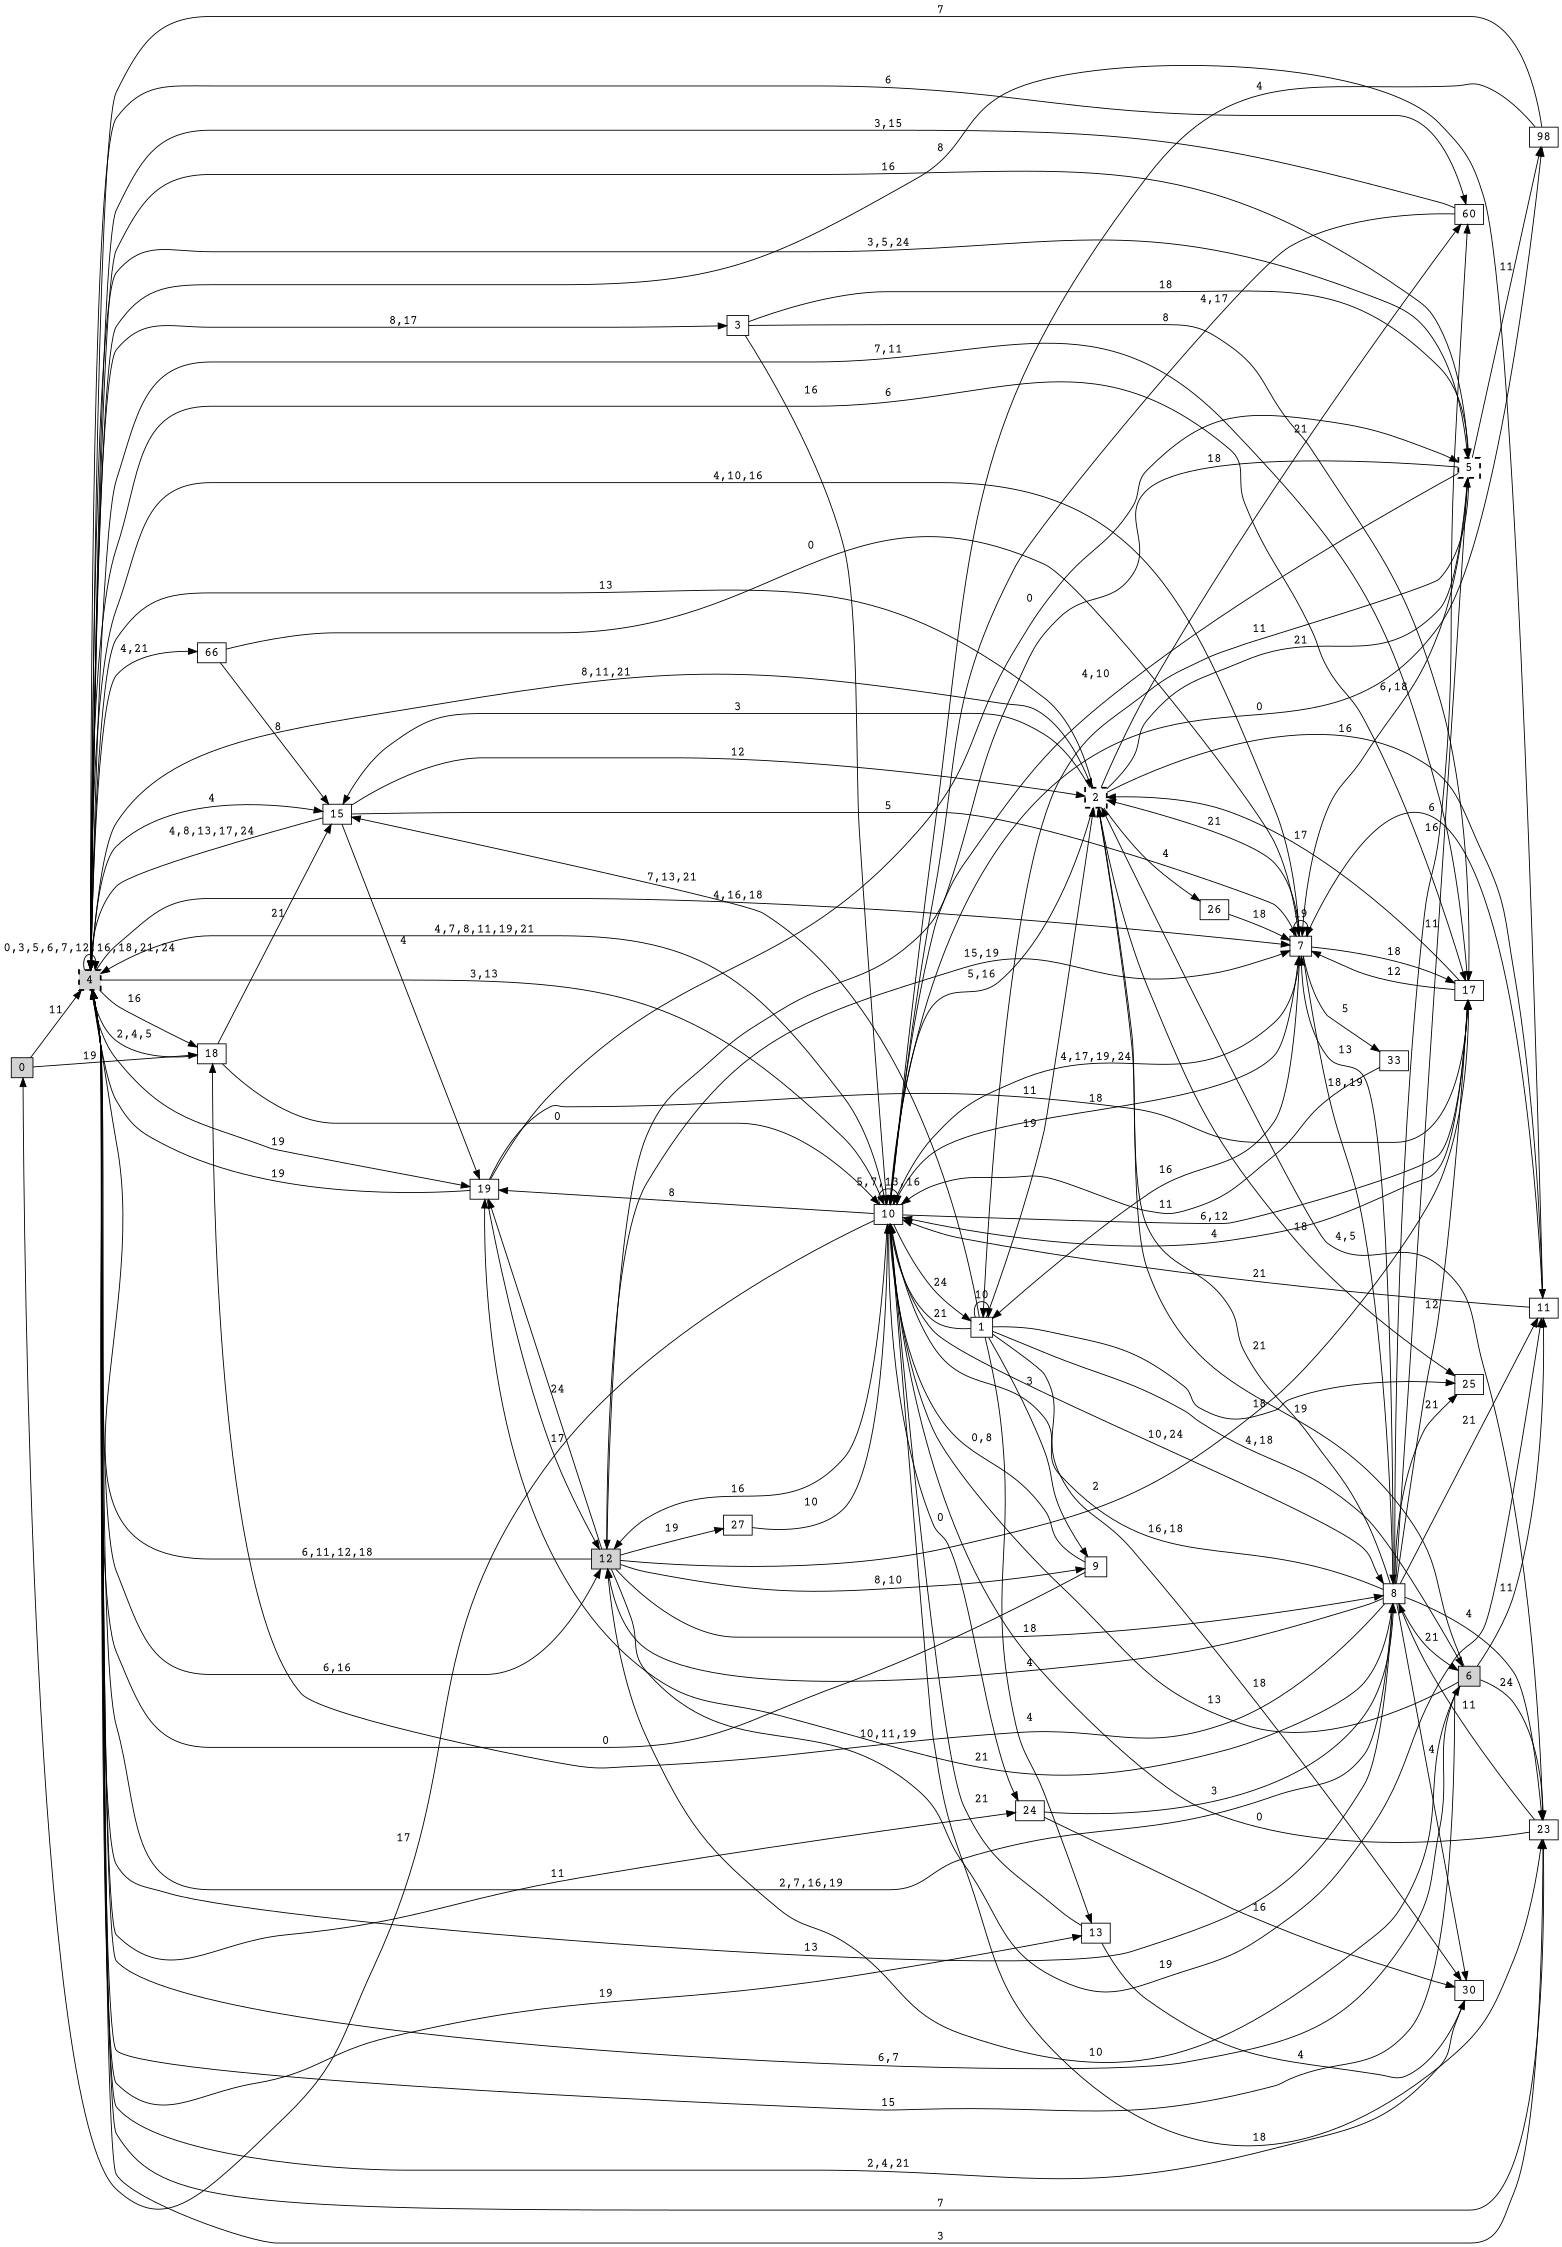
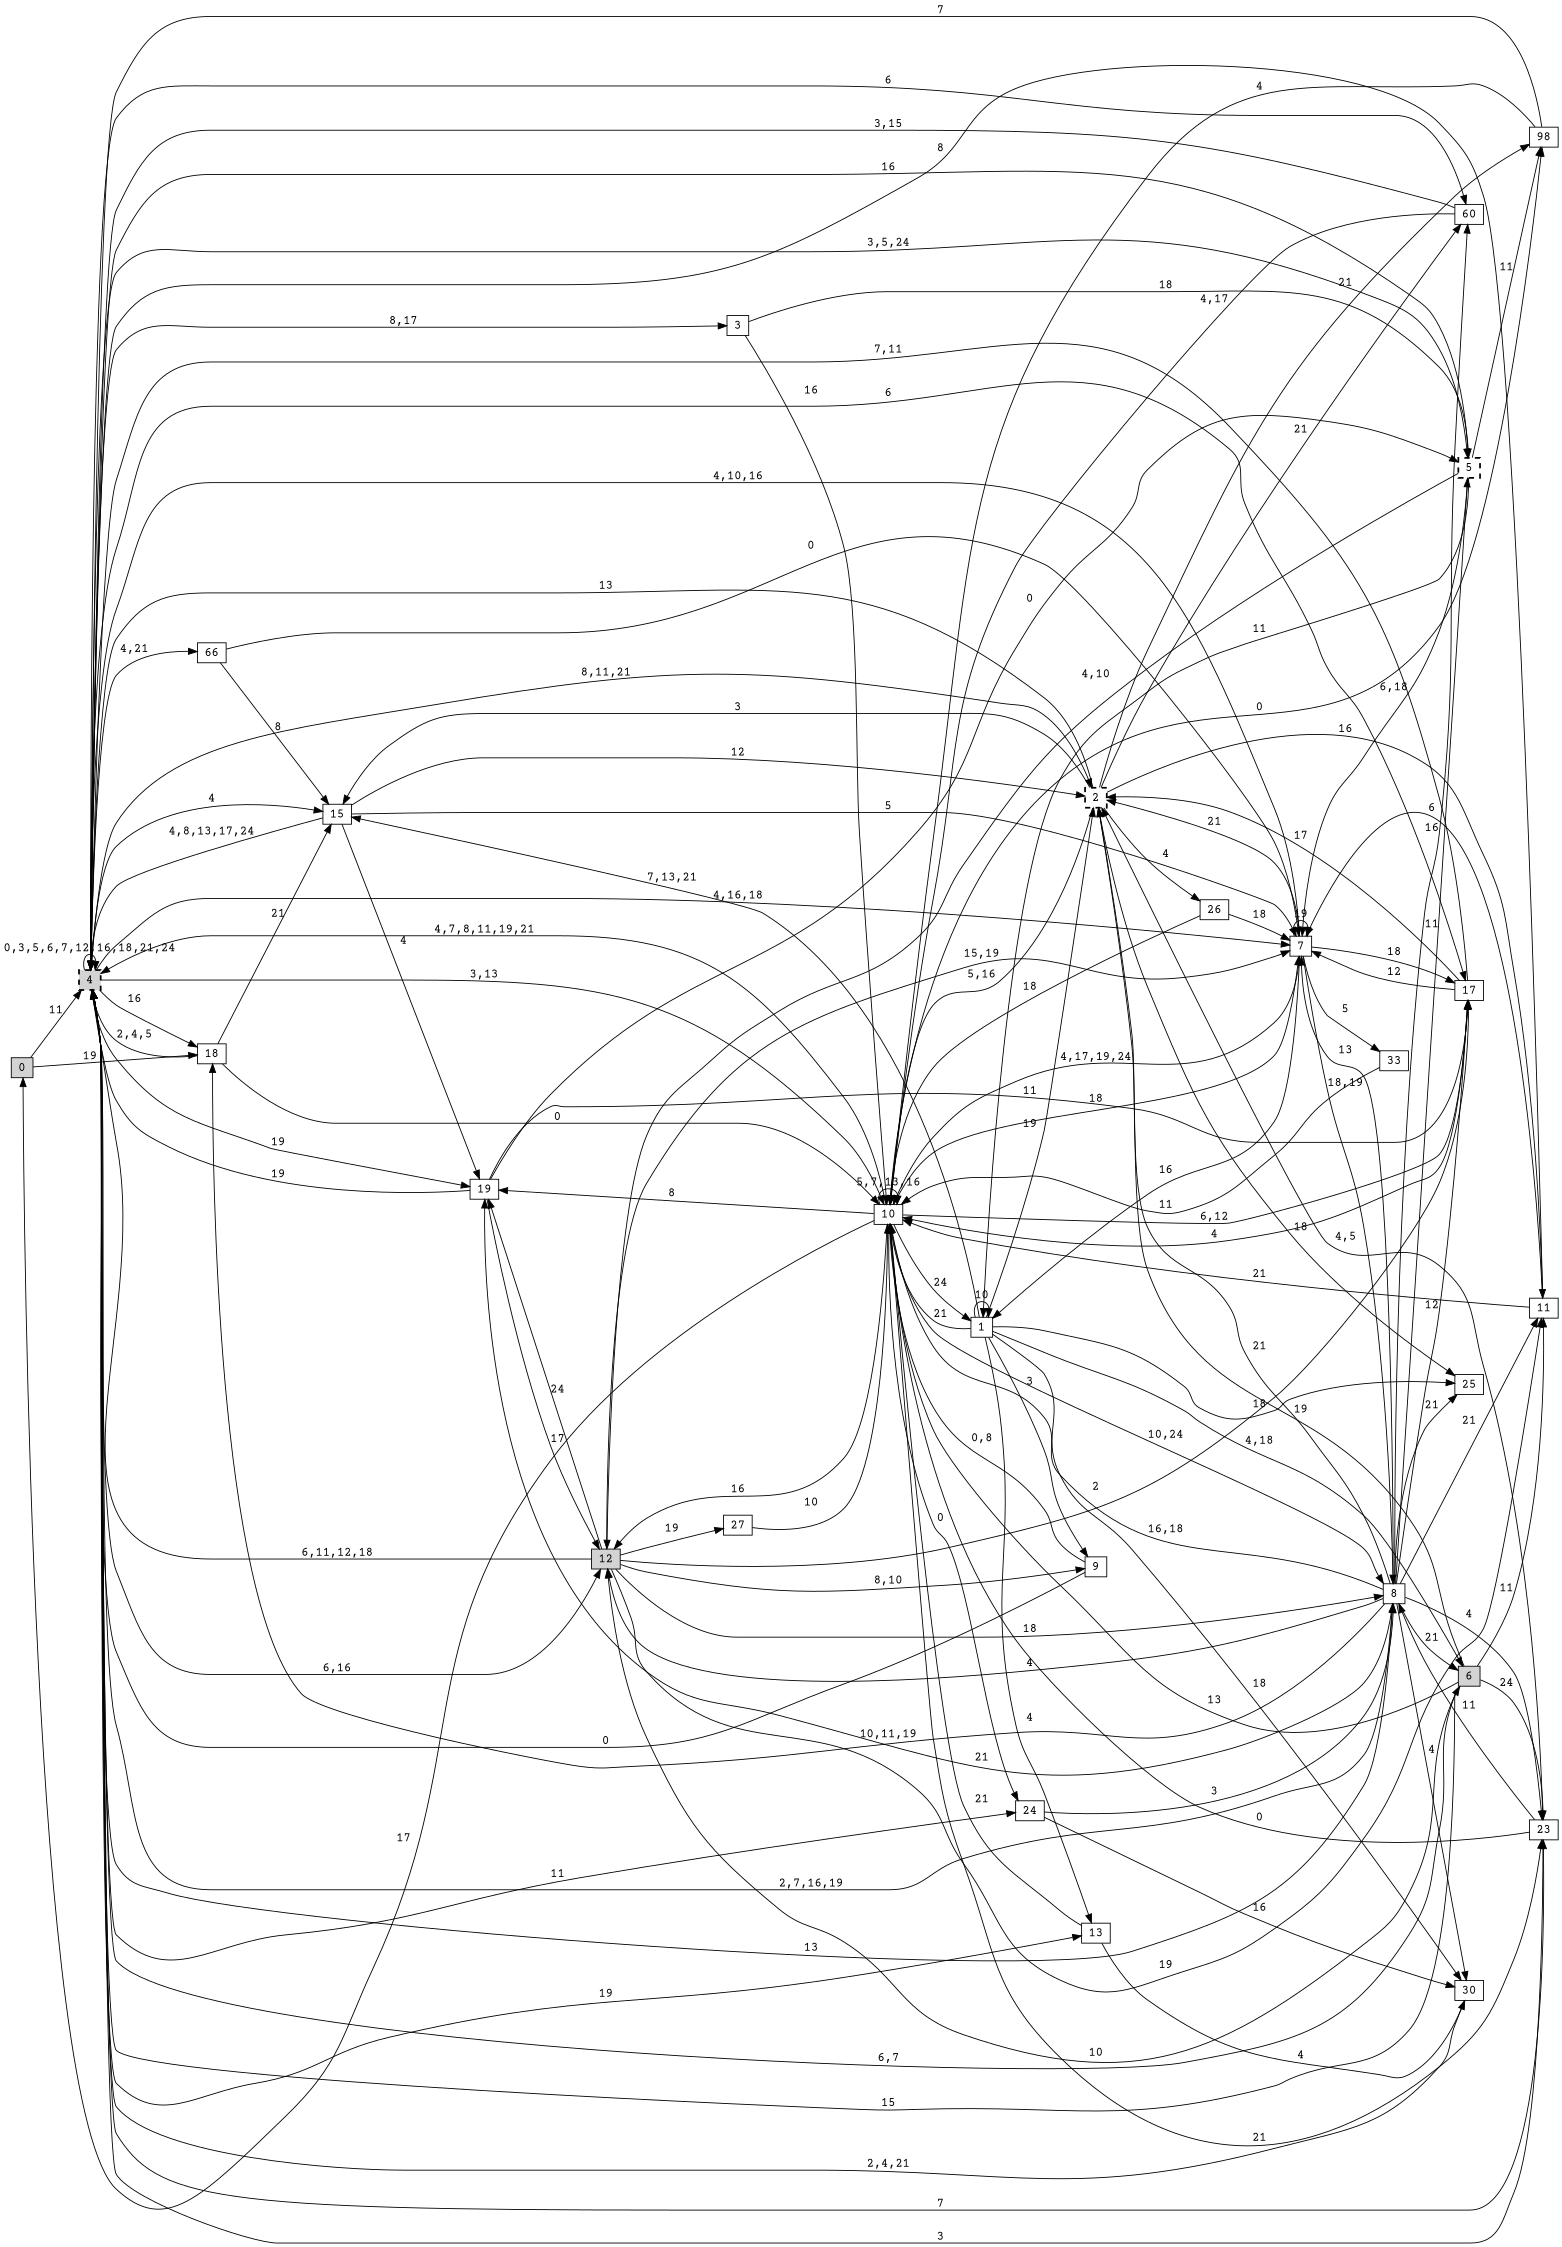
edge "3" -> "17": removed, label "8"
edge "2" -> "5": now "2" -> "98"
edge "5" -> "10": now "26" -> "10"
edge "10" -> "23": label "18" -> "21"
